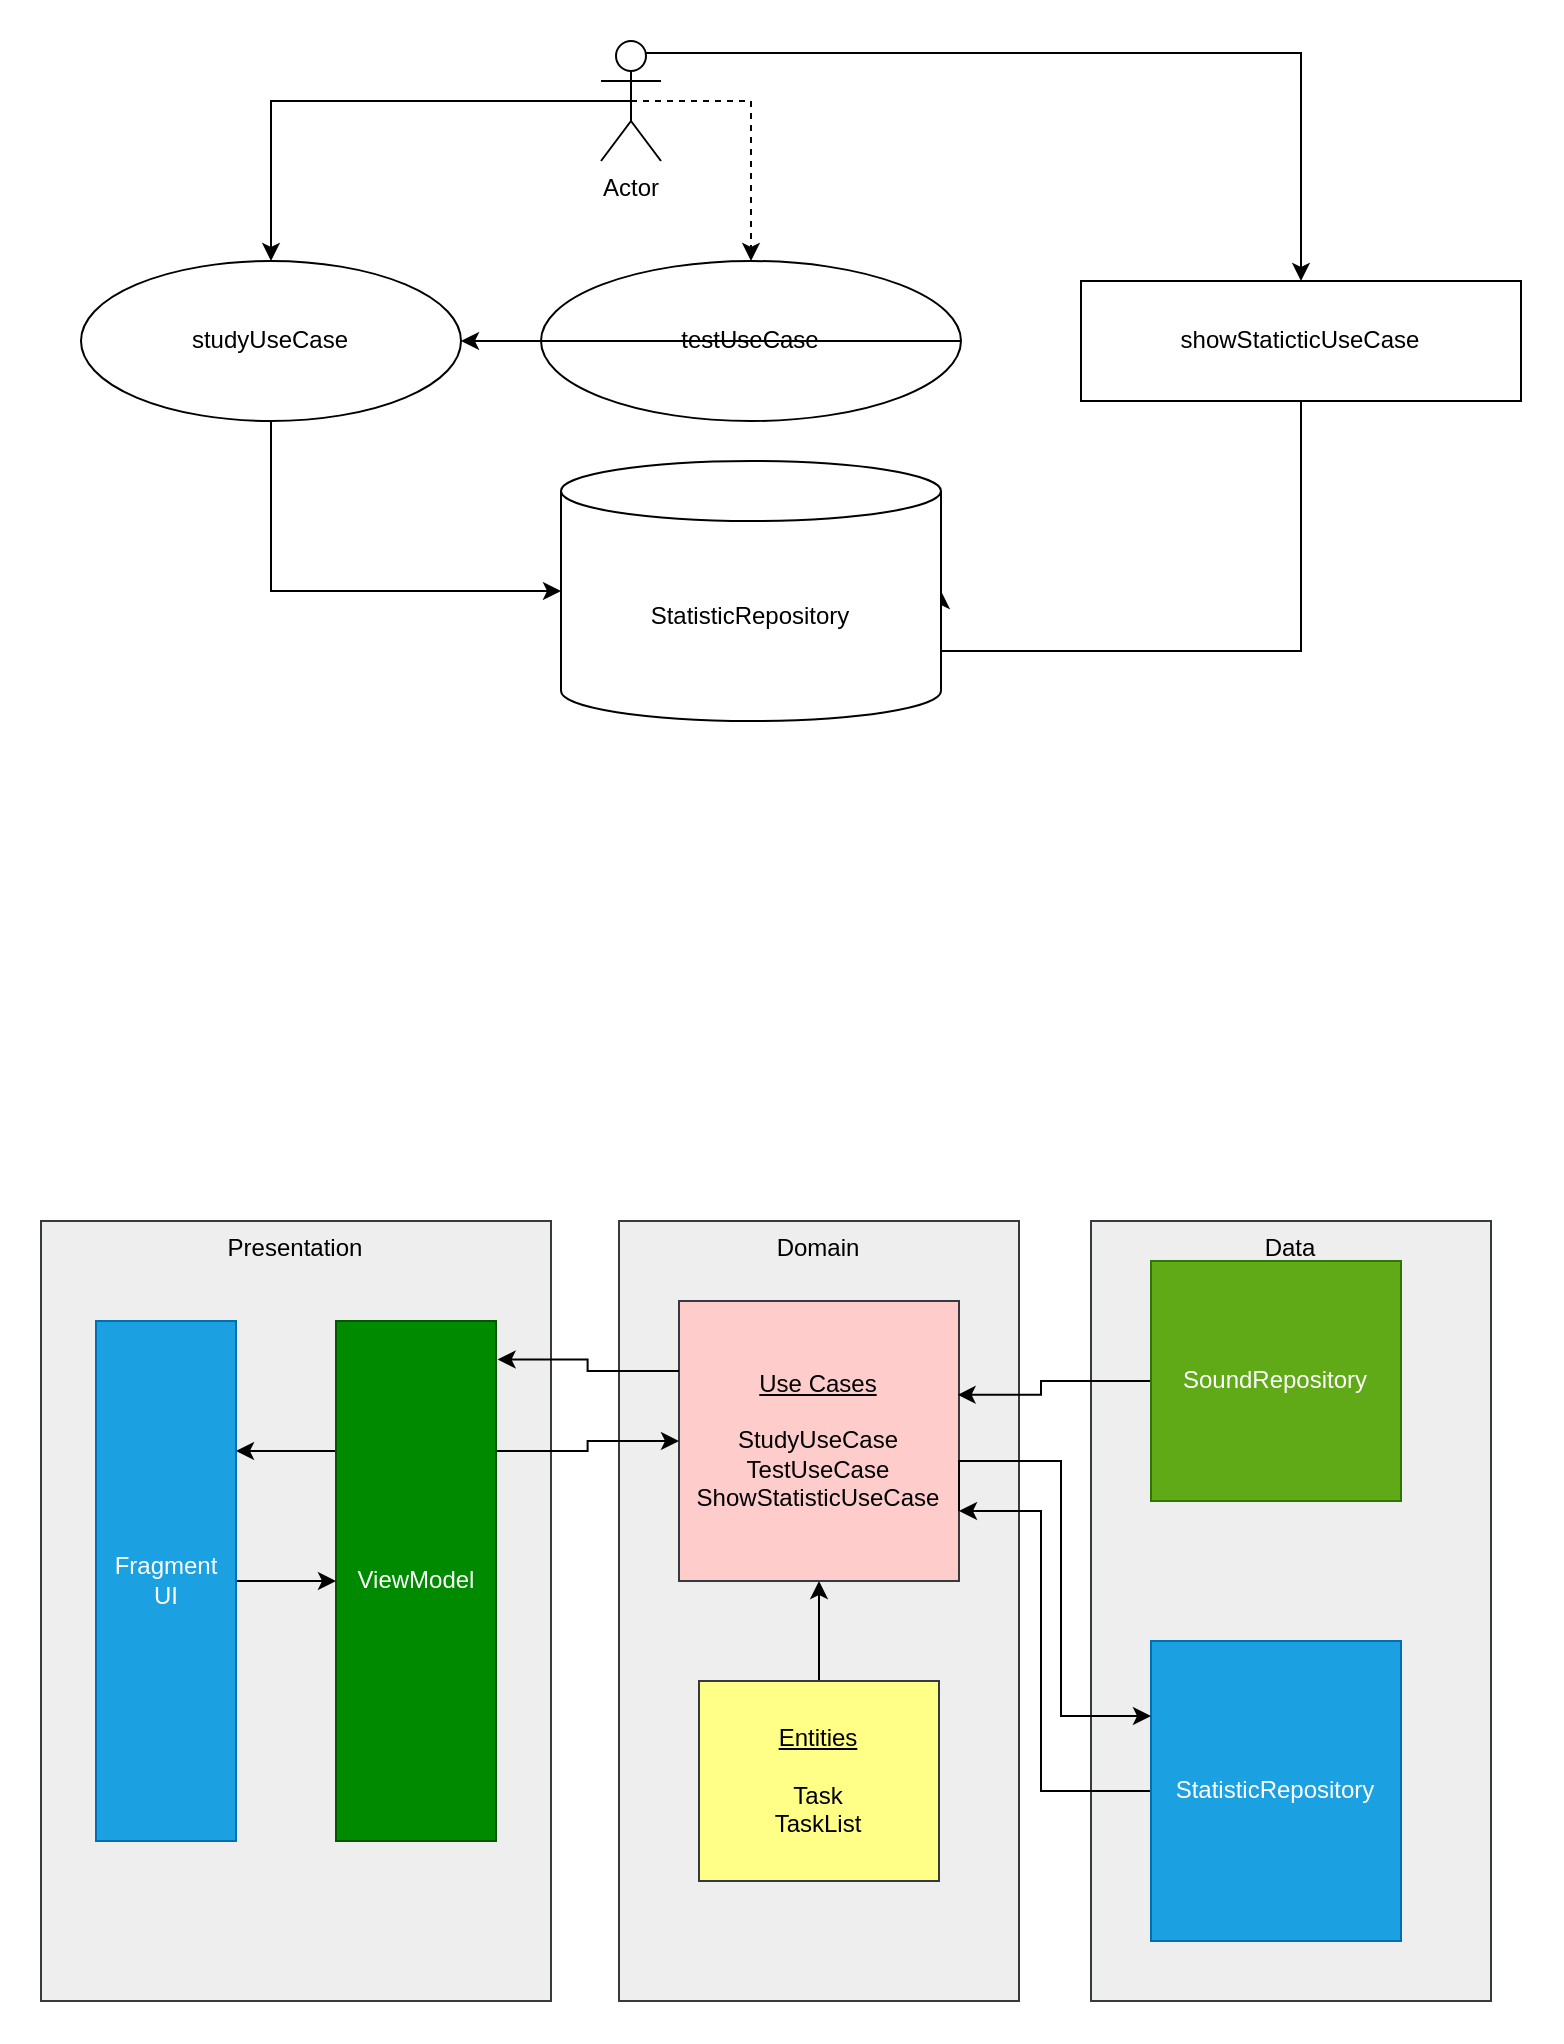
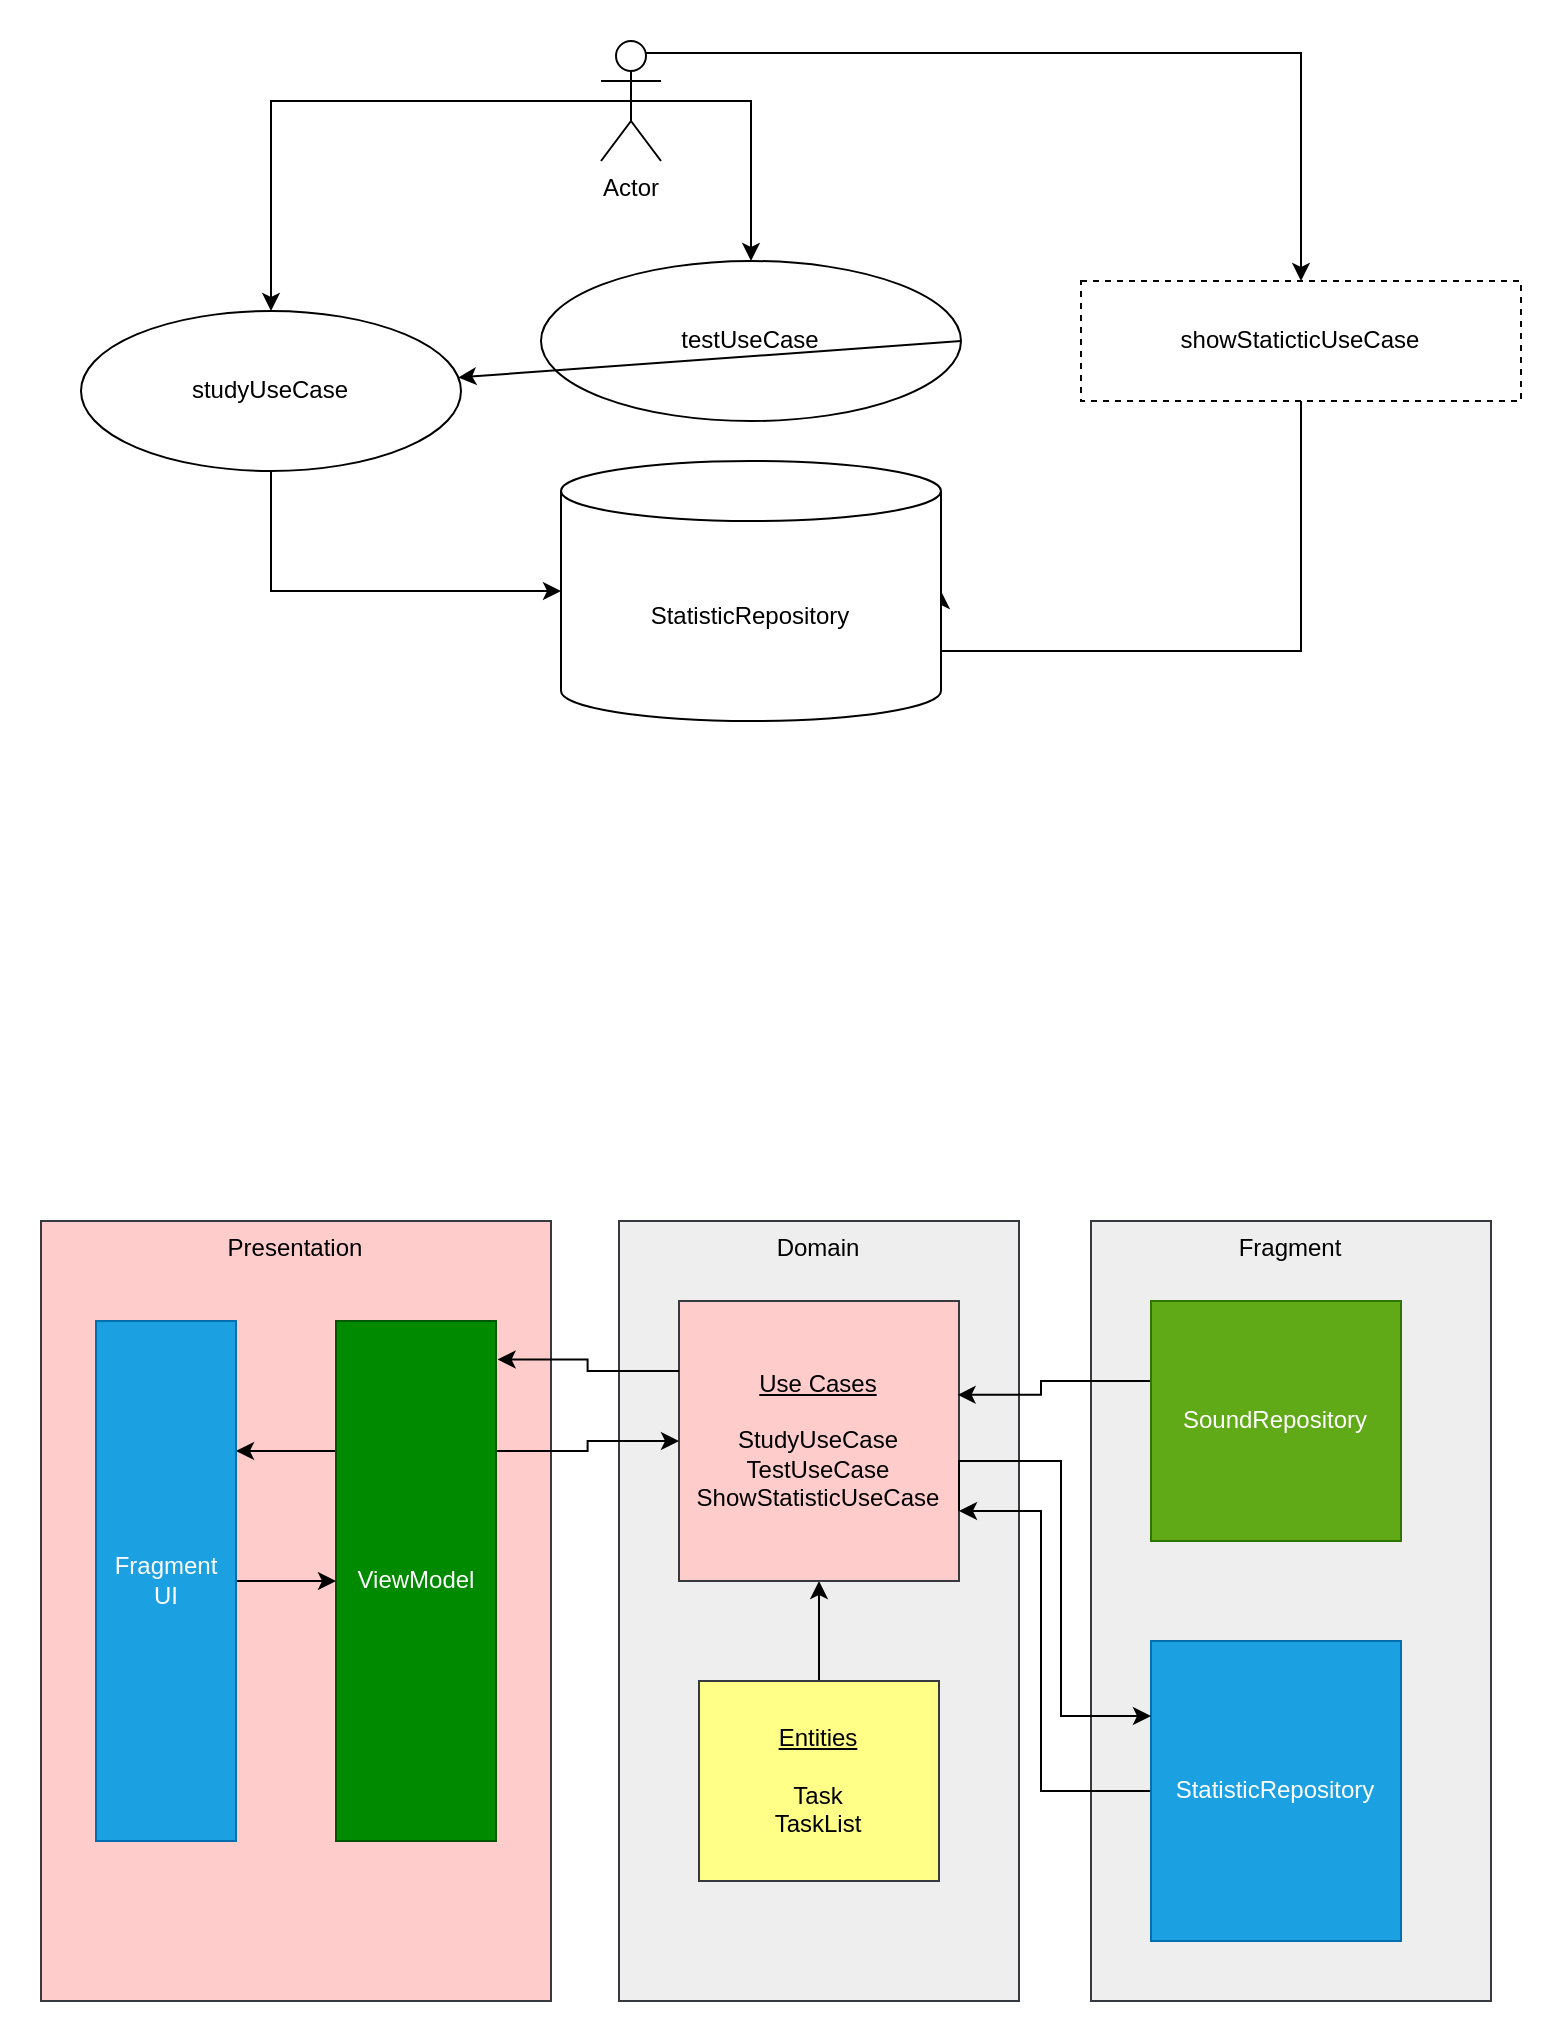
edge "Actor" -> "testUseCase": style dashed -> solid
node "studyUseCase": moved (271, 341) -> (271, 391)
node "showStaticticUseCase": style solid -> dashed
node "Data": label "Data" -> "Fragment"
node "SoundRepository": moved (1276, 1381) -> (1276, 1421)
node "Presentation": fillcolor #eeeeee -> #ffcccc
